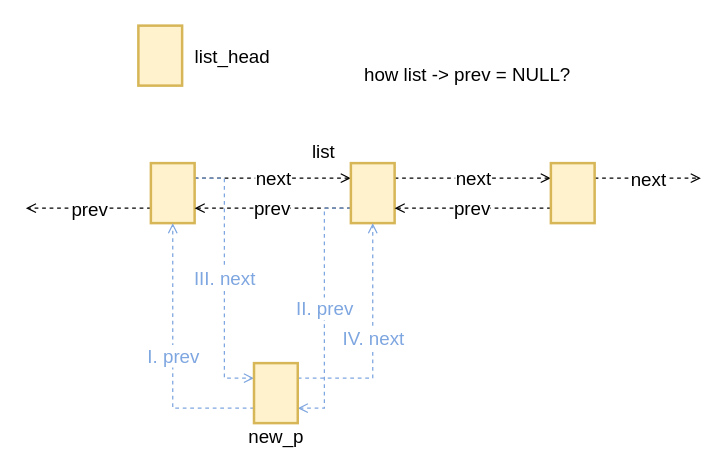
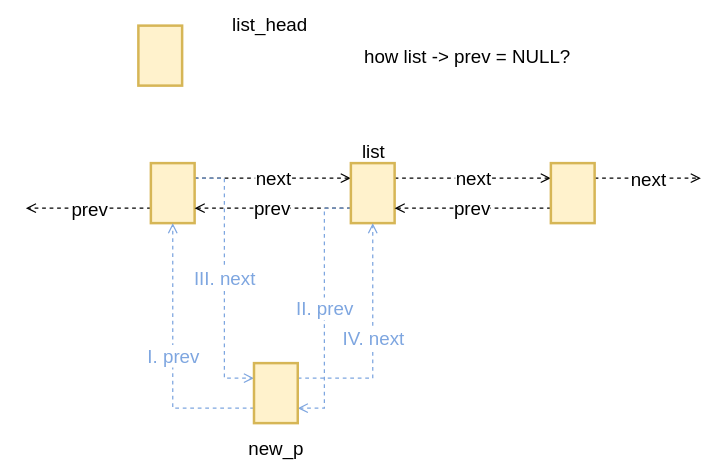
node "list_head": moved (232, 56) -> (269, 24)
node "how list -> prev = NULL?": moved (466, 74) -> (466, 56)
node "list": moved (323, 151) -> (373, 151)
node "new_p": moved (276, 436) -> (276, 448)
